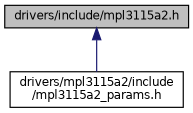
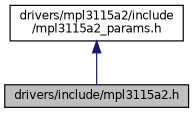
edge "drivers/mpl3115a2/include /mpl3115a2_params.h" -> "drivers/include/mpl3115a2.h": reversed
